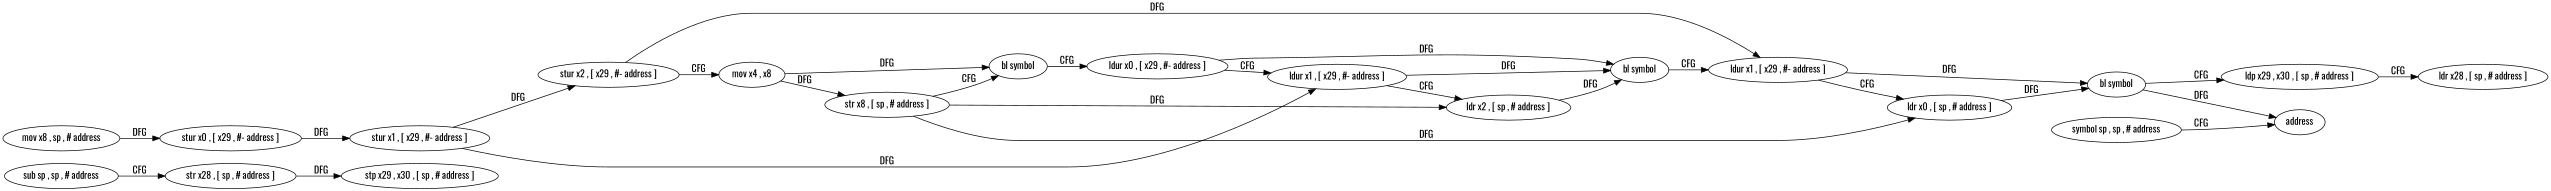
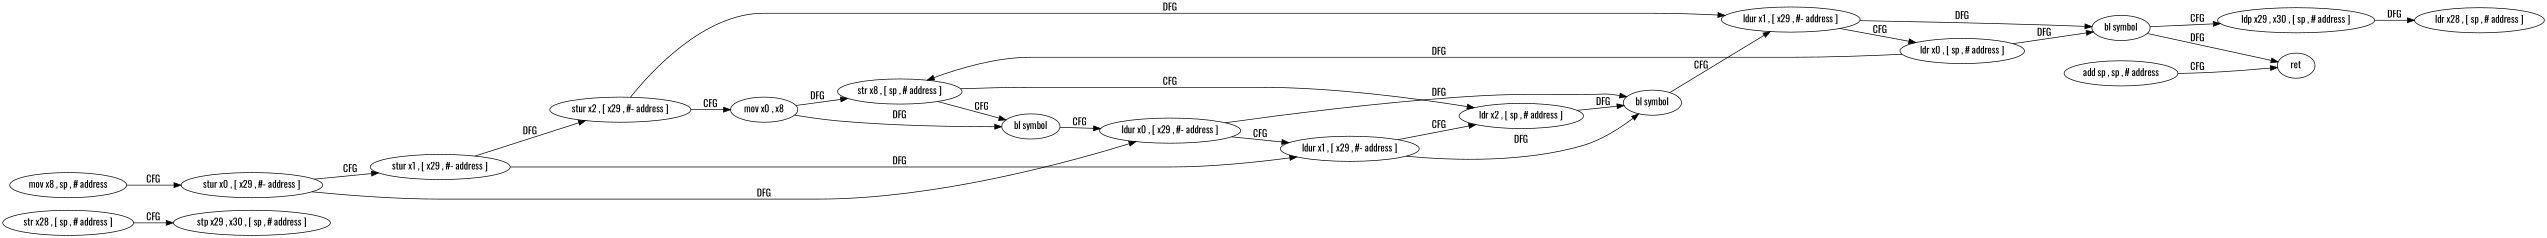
edge "ldp x29 , x30 , [ sp , # address ]" -> "ldr x28 , [ sp , # address ]": label "CFG" -> "DFG"
node "mov x4 , x8": label "mov x4 , x8" -> "mov x0 , x8"
edge "str x8 , [ sp , # address ]" -> "ldr x2 , [ sp , # address ]": label "DFG" -> "CFG"
node "address": label "address" -> "ret"
node "symbol sp , sp , # address": label "symbol sp , sp , # address" -> "add sp , sp , # address"
edge "mov x8 , sp , # address" -> "stur x0 , [ x29 , #- address ]": label "DFG" -> "CFG"
edge "stur x0 , [ x29 , #- address ]" -> "stur x1 , [ x29 , #- address ]": label "DFG" -> "CFG"
edge "str x8 , [ sp , # address ]" -> "ldr x0 , [ sp , # address ]": reversed
edge "str x28 , [ sp , # address ]" -> "stp x29 , x30 , [ sp , # address ]": label "DFG" -> "CFG"
node "sub sp , sp , # address": removed
edge "stur x0 , [ x29 , #- address ]" -> "ldur x0 , [ x29 , #- address ]": added, label "DFG"
